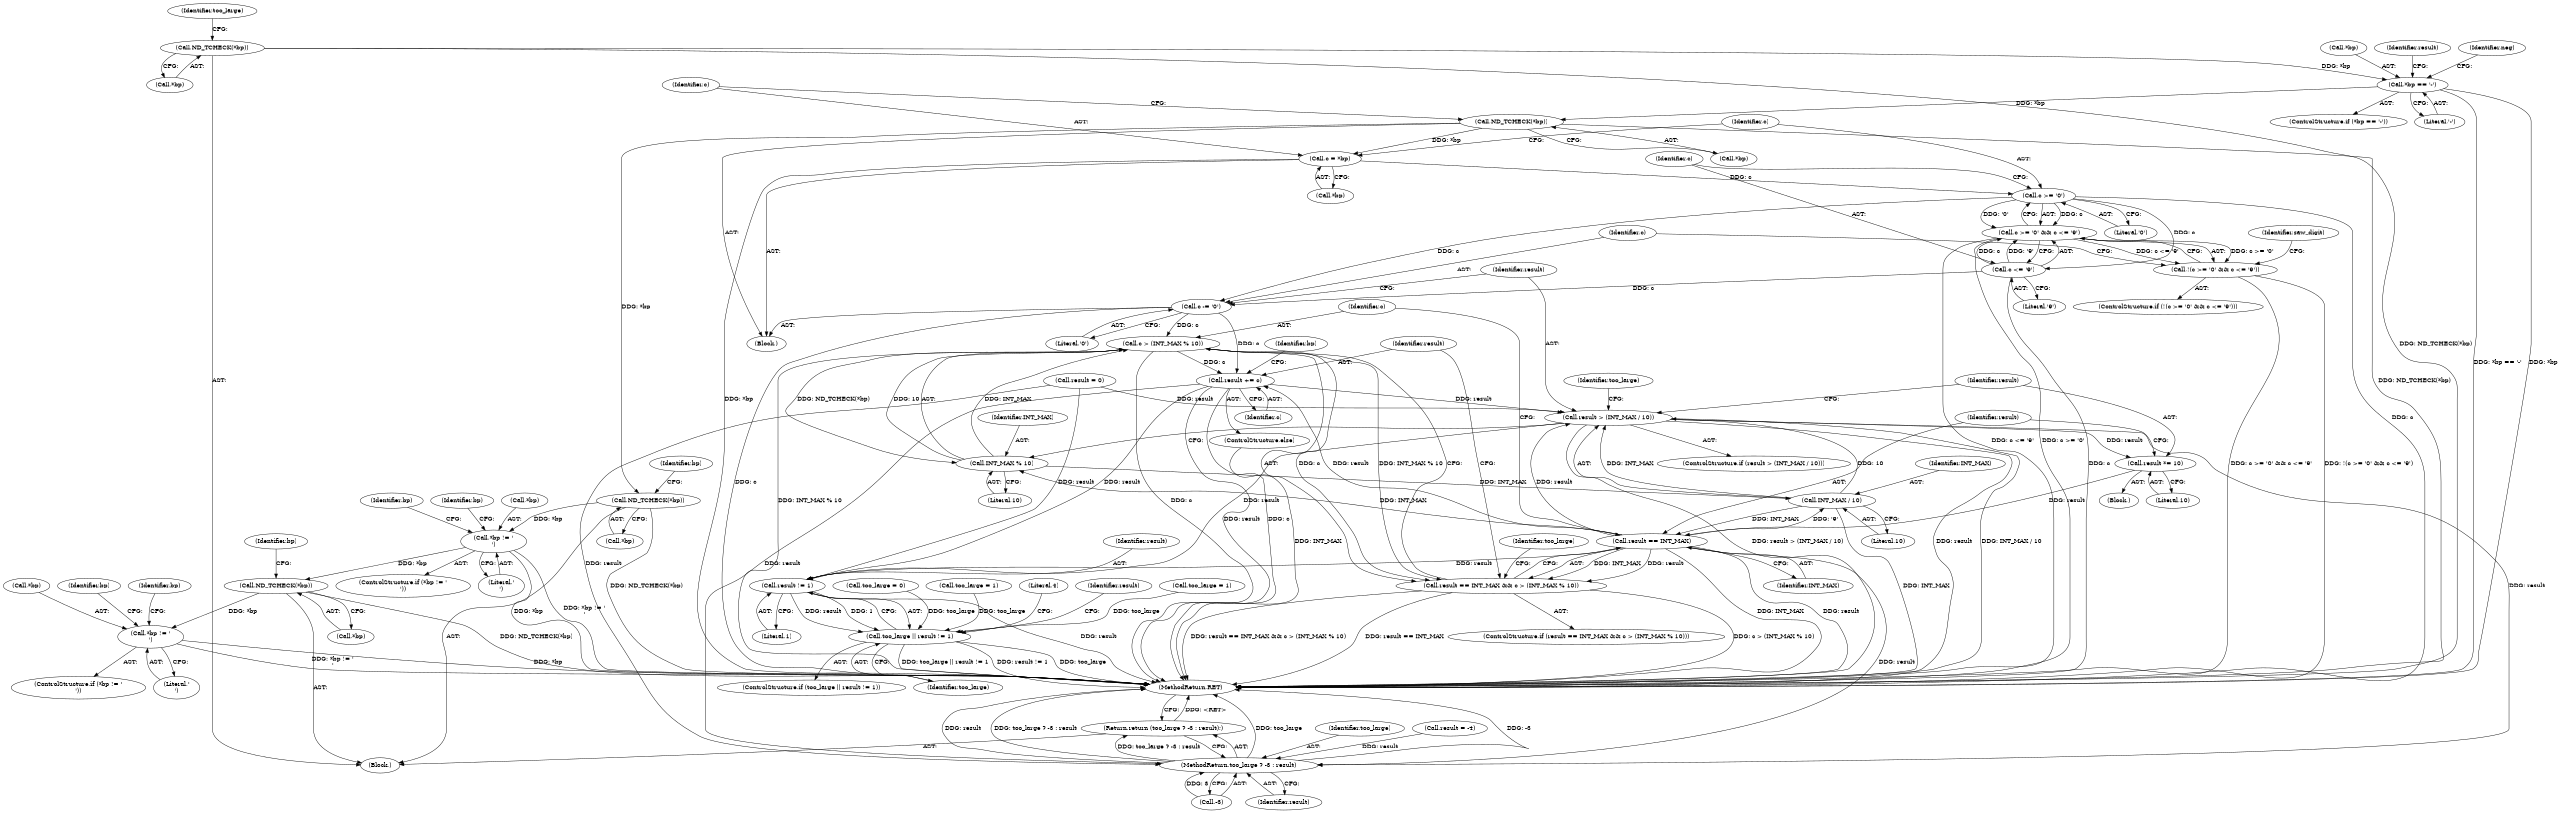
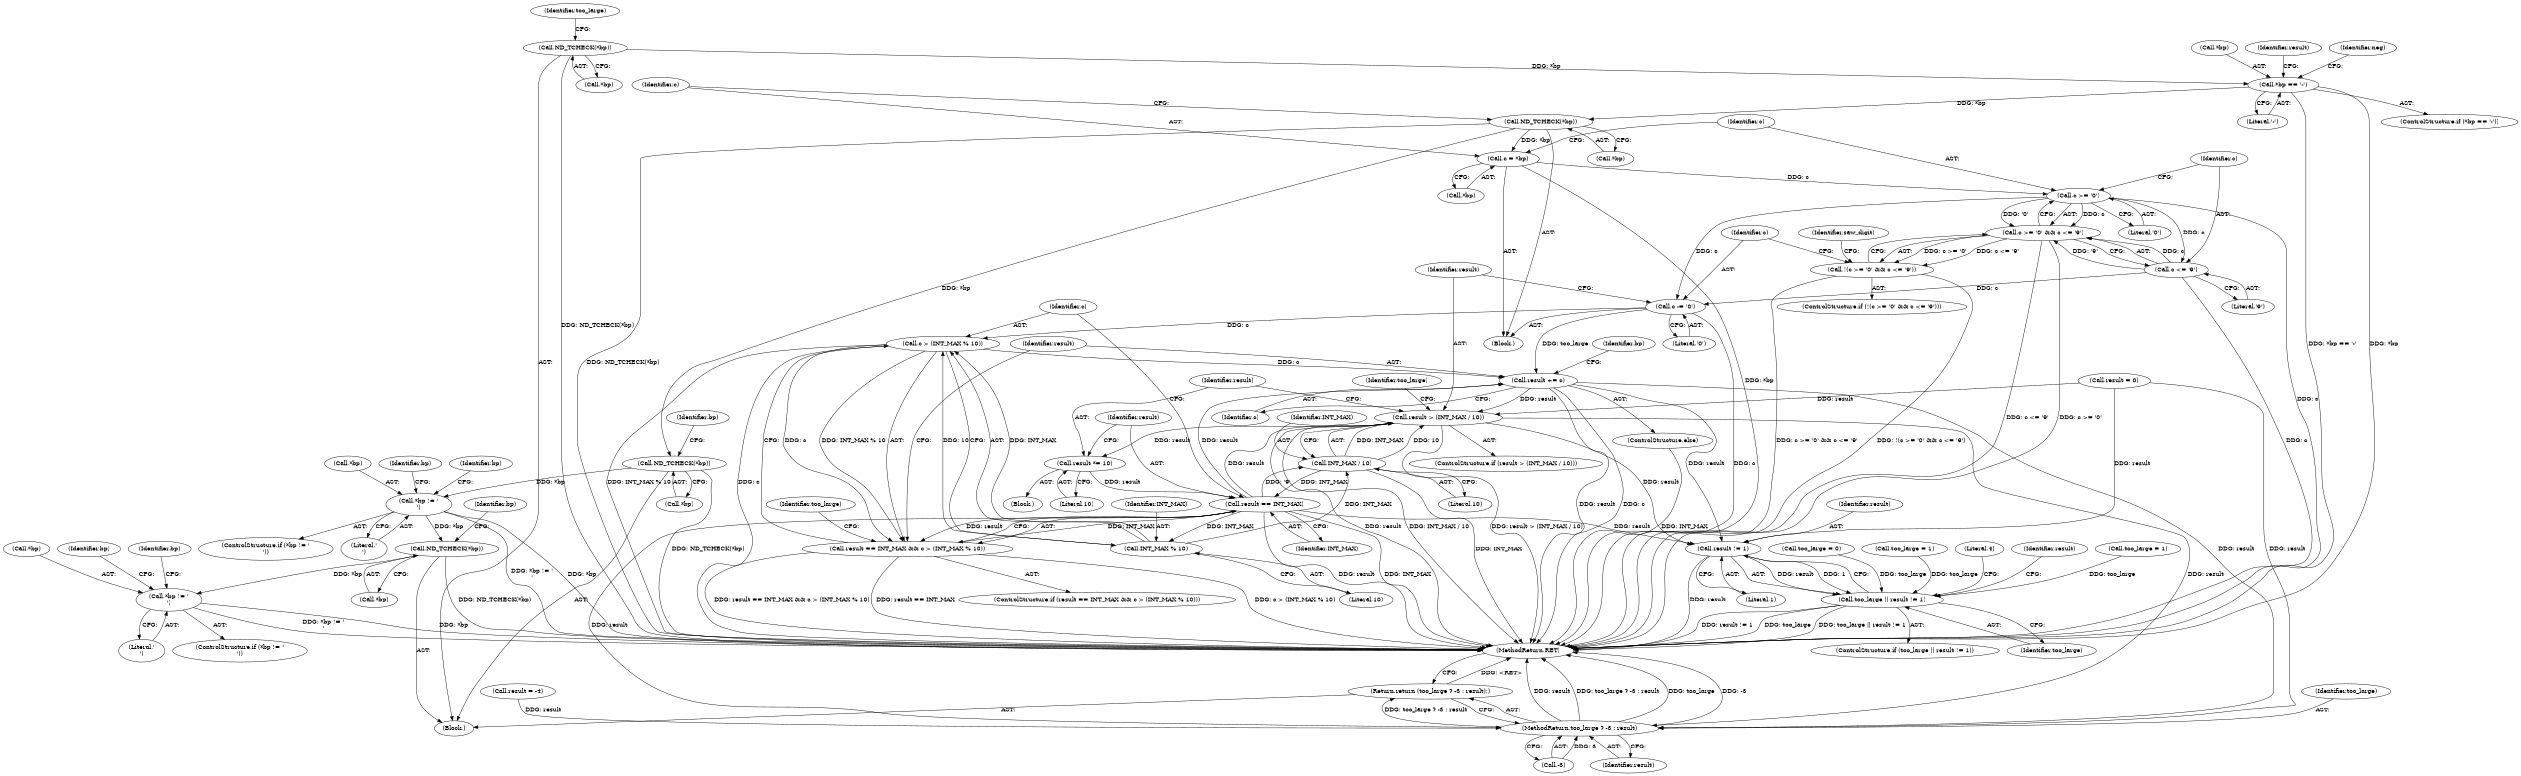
edge "(Call,c -= '0')" -> "(Call,result += c)": label "DDG: c" -> "DDG: too_large"
edge "(Call,c > (INT_MAX % 10))" -> "(Call,INT_MAX % 10)": label "DDG: ND_TCHECK(*bp)" -> "CFG: "
edge "(Call,result > (INT_MAX / 10))" -> "(Call,INT_MAX % 10)": now "(Call,result > (INT_MAX / 10))" -> "(Call,INT_MAX / 10)"
